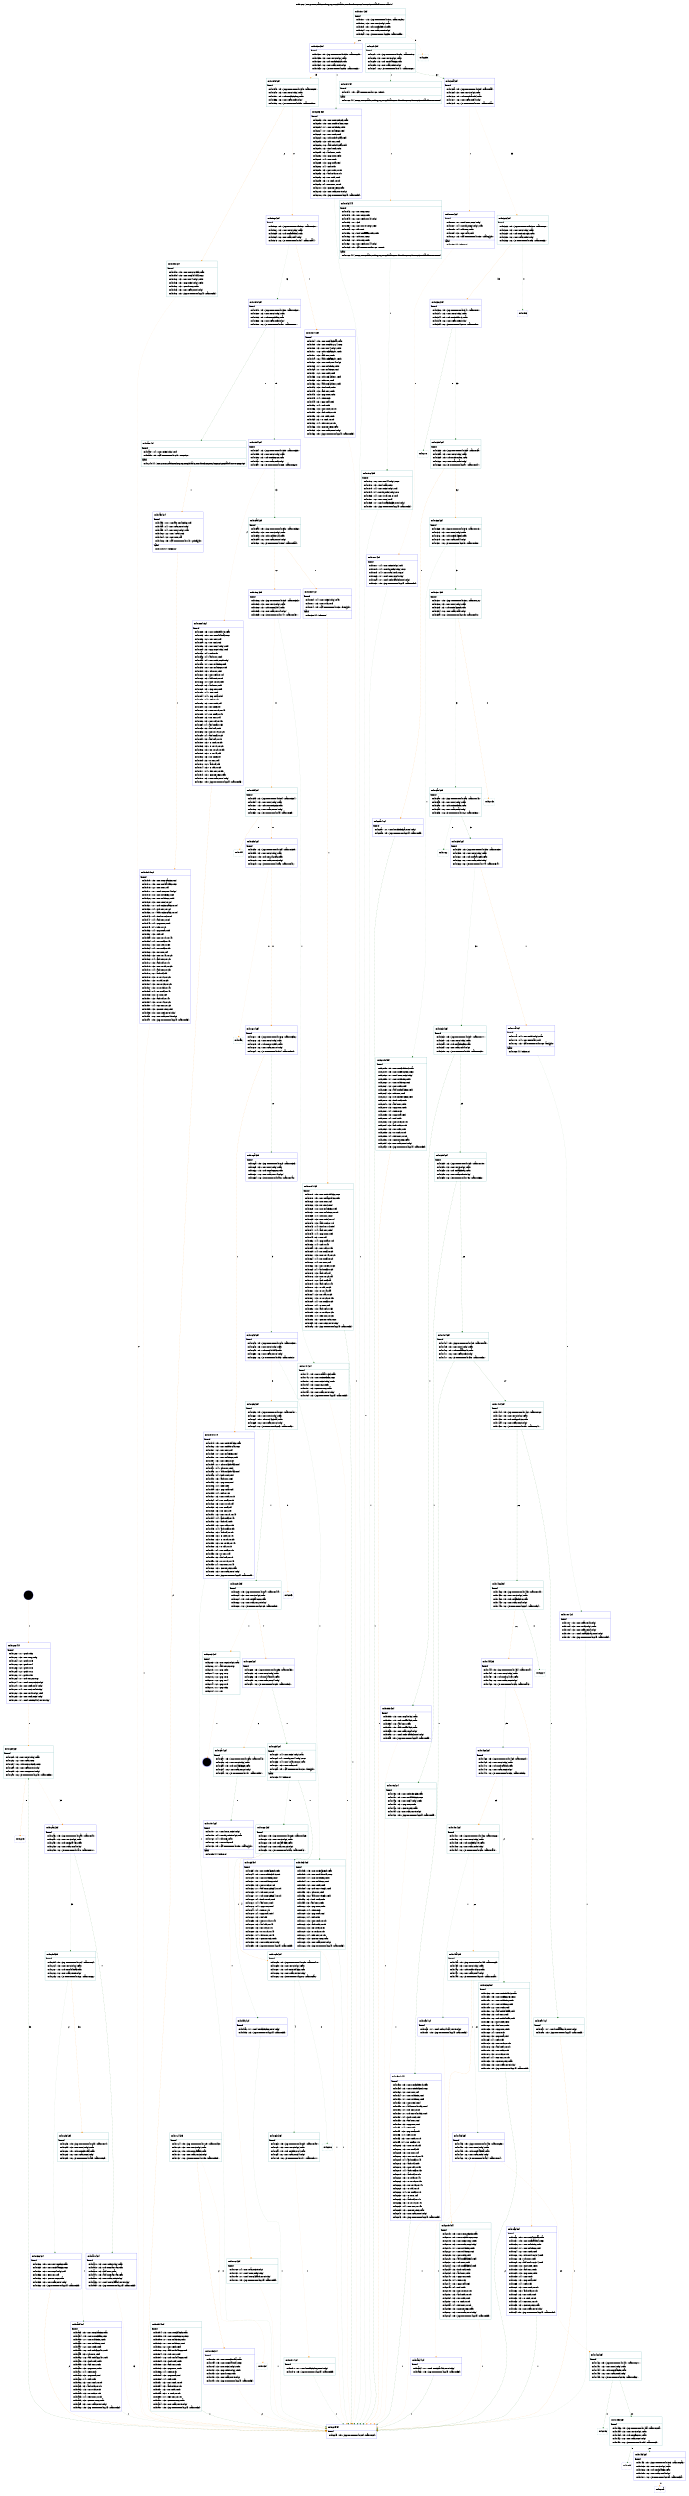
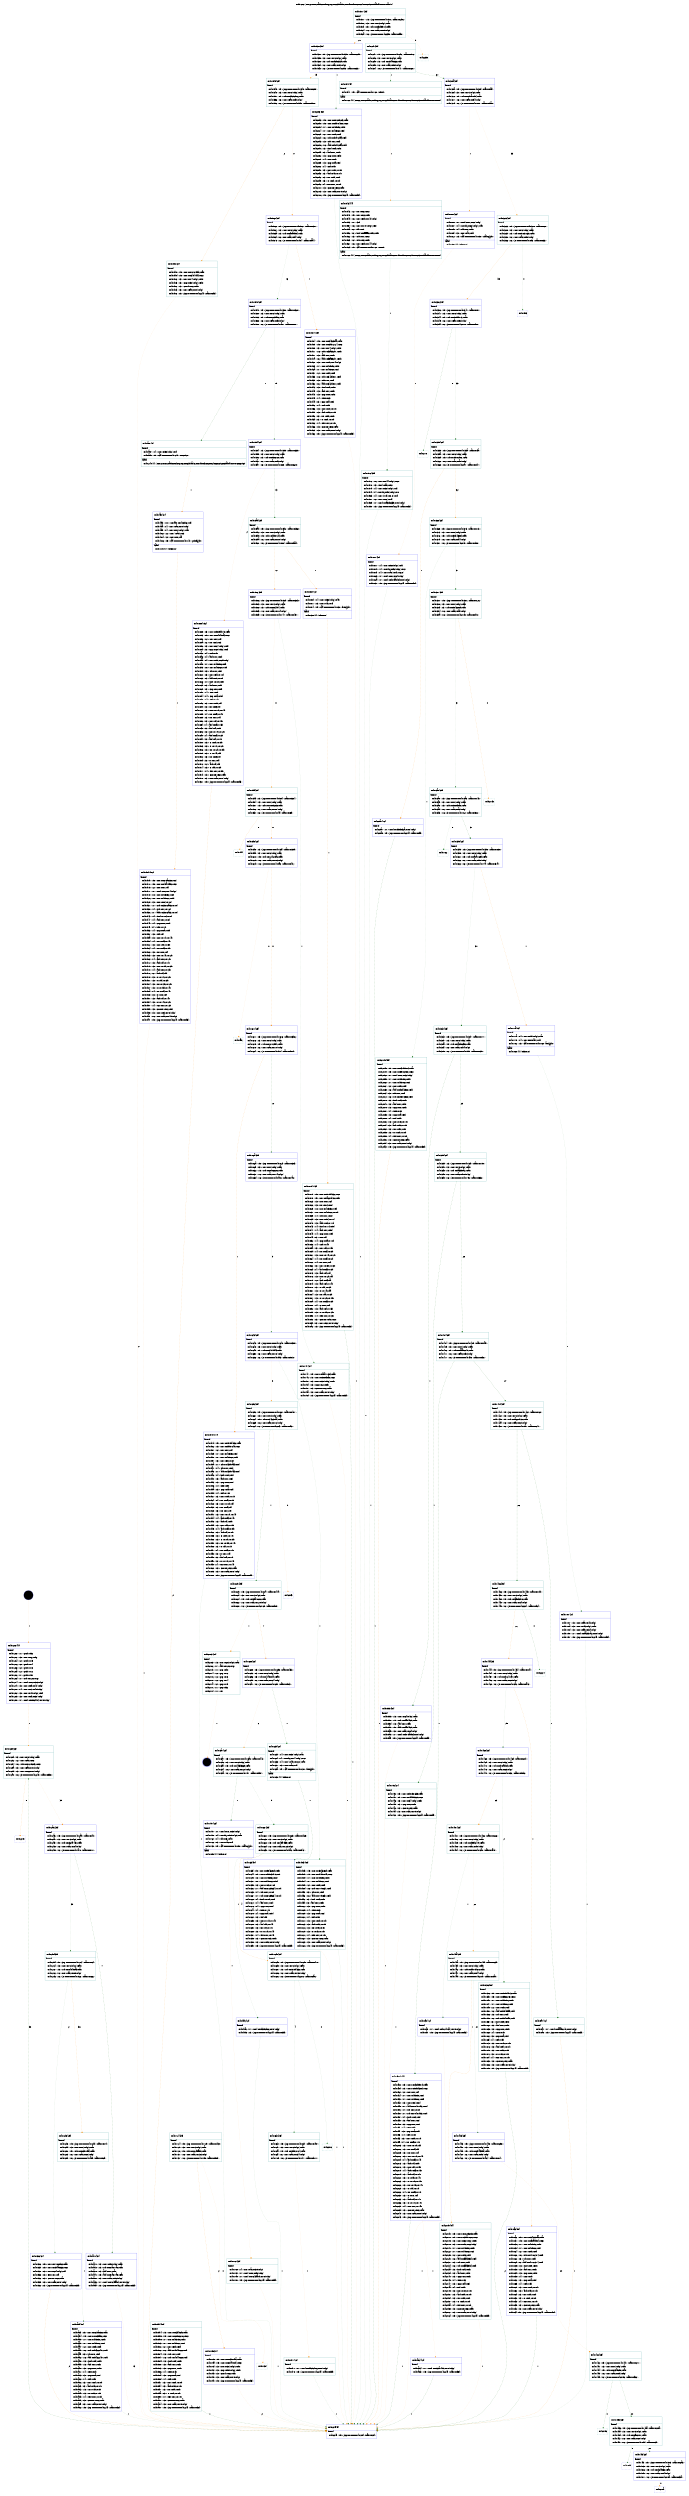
edge "0x401c2b [20]" -> "0x4016c0 [25]": now "0x4016a7 [25]" -> "0x4016c0 [25]"
edge "0x4014b3 [25]" -> "0x401a64 [12]": now "0x401fb8 [144]" -> "0x401a64 [12]"
